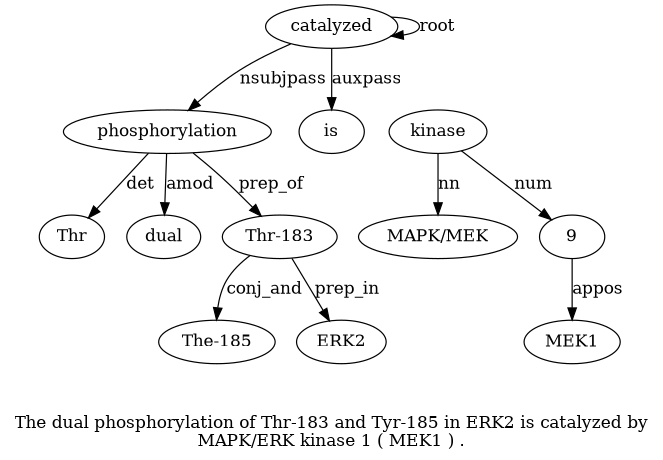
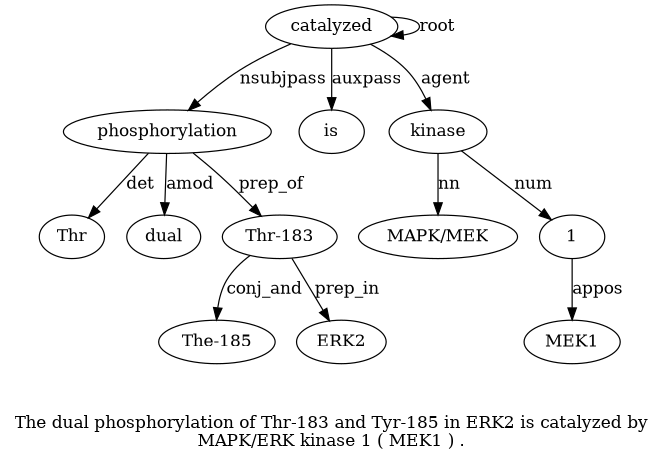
edge "catalyzed" -> "kinase": added, label "agent"
node "9": label "9" -> "1"
